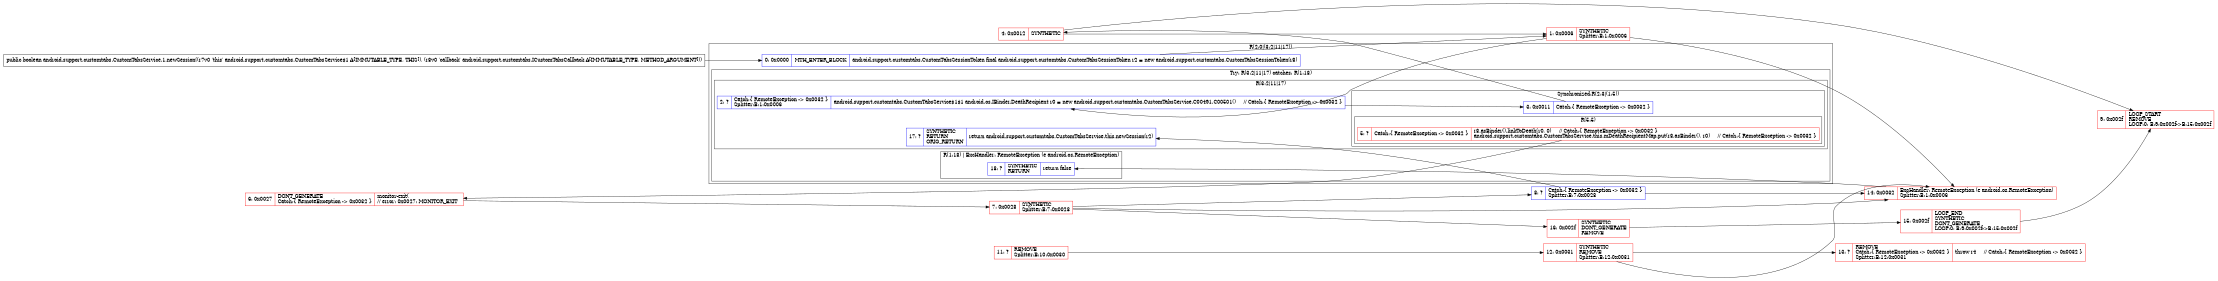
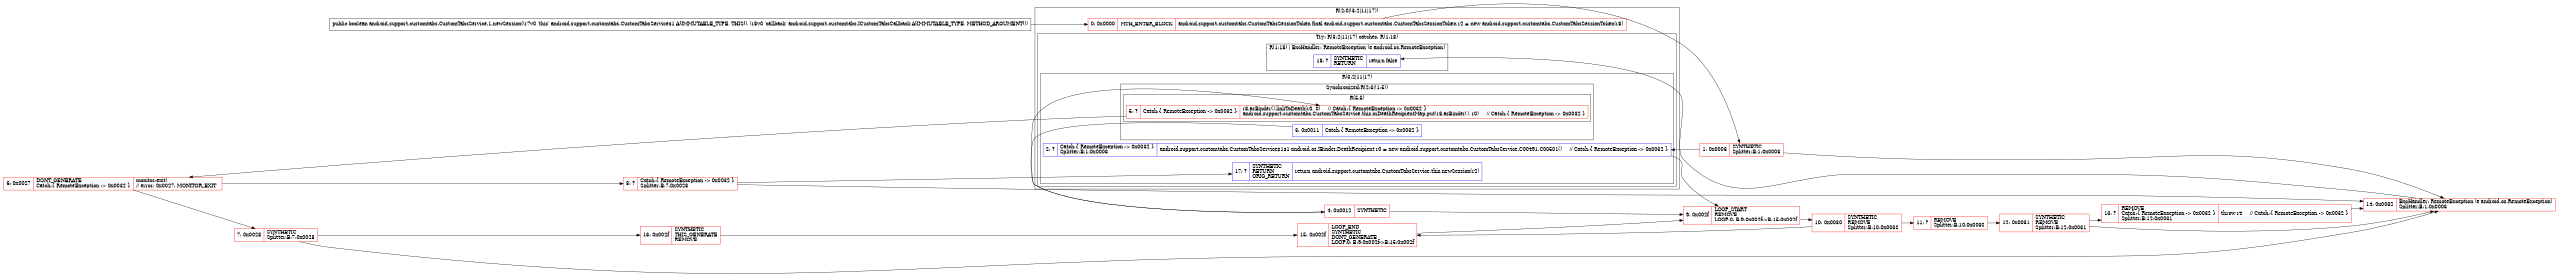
edge "4: 0x0012" -> "1: 0x0006": now "4: 0x0012" -> "5: ?"
node "0: 0x0000": color blue -> red
edge "2: ?" -> "3: 0x0011": now "2: ?" -> "9: 0x002f"
node "8: ?": color blue -> red
edge "7: 0x0028" -> "8: ?": now "6: 0x0027" -> "8: ?"
edge "13: ?" -> "14: 0x0032": added
node "10: 0x0030": added
node "16: 0x002f": text "DONT_GENERATE" -> "THIS_GENERATE"
